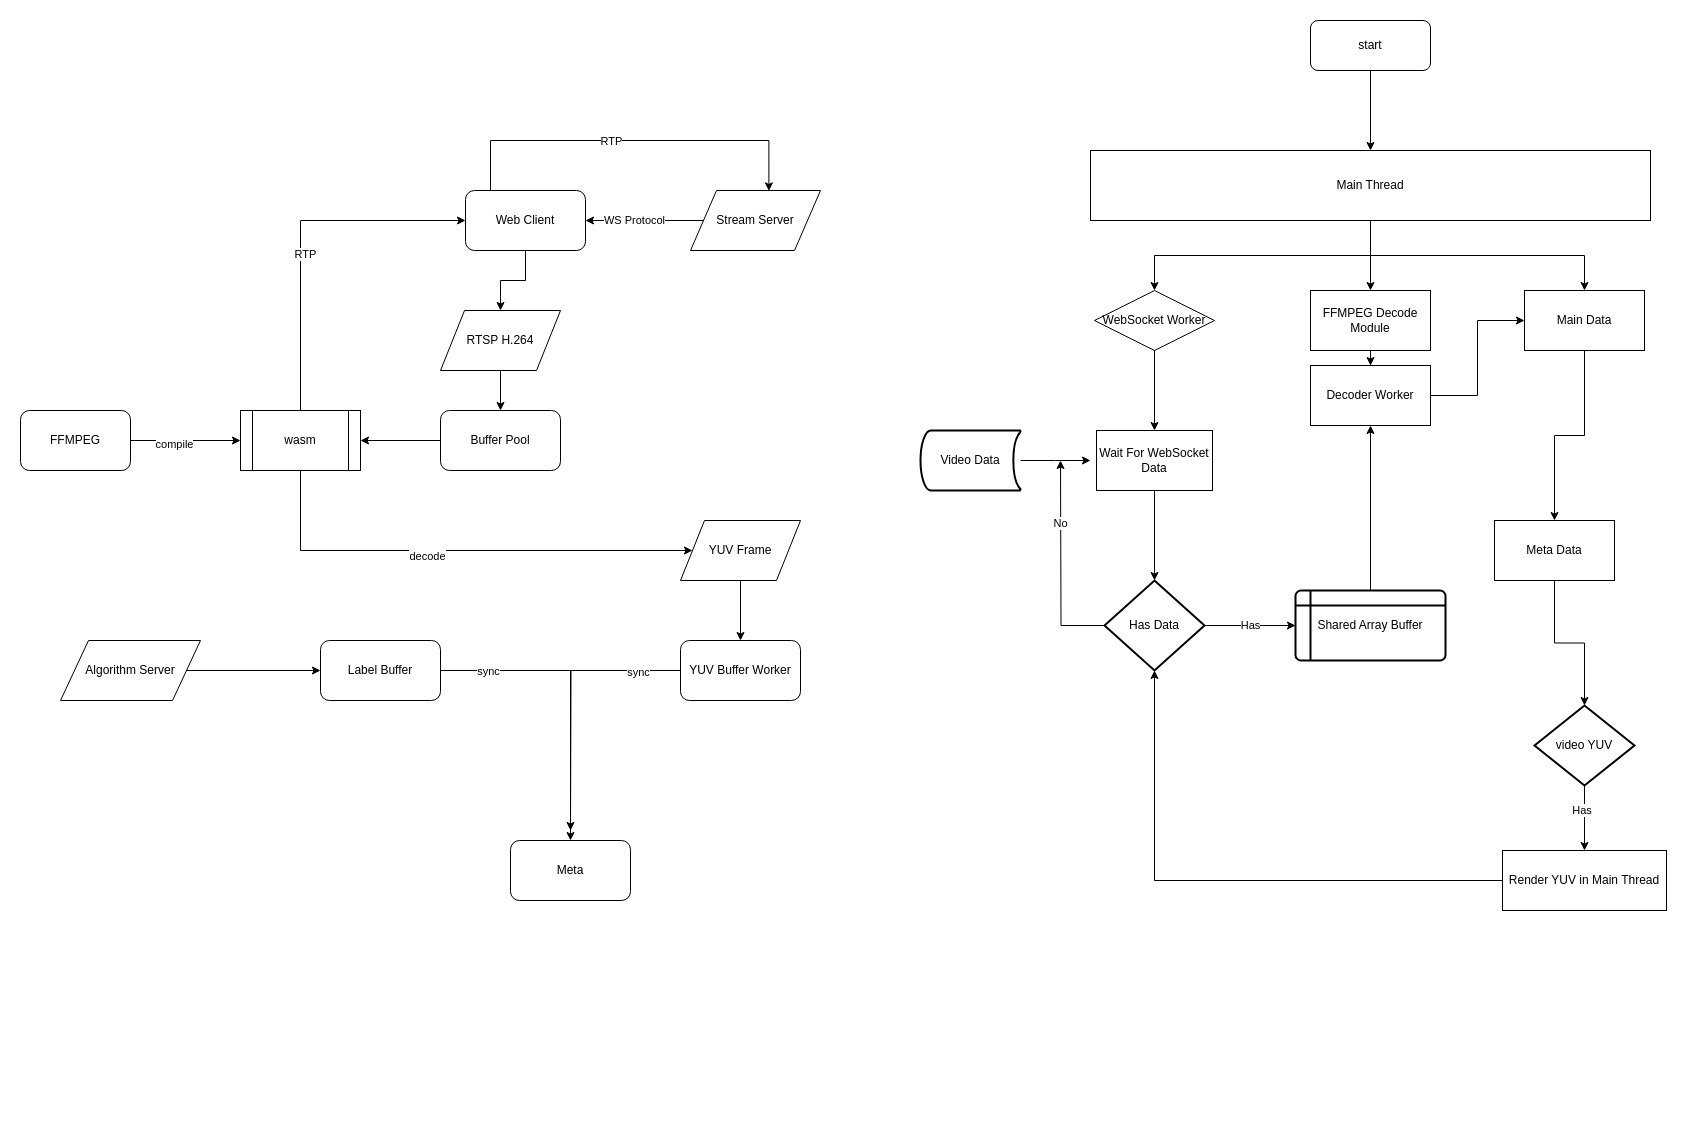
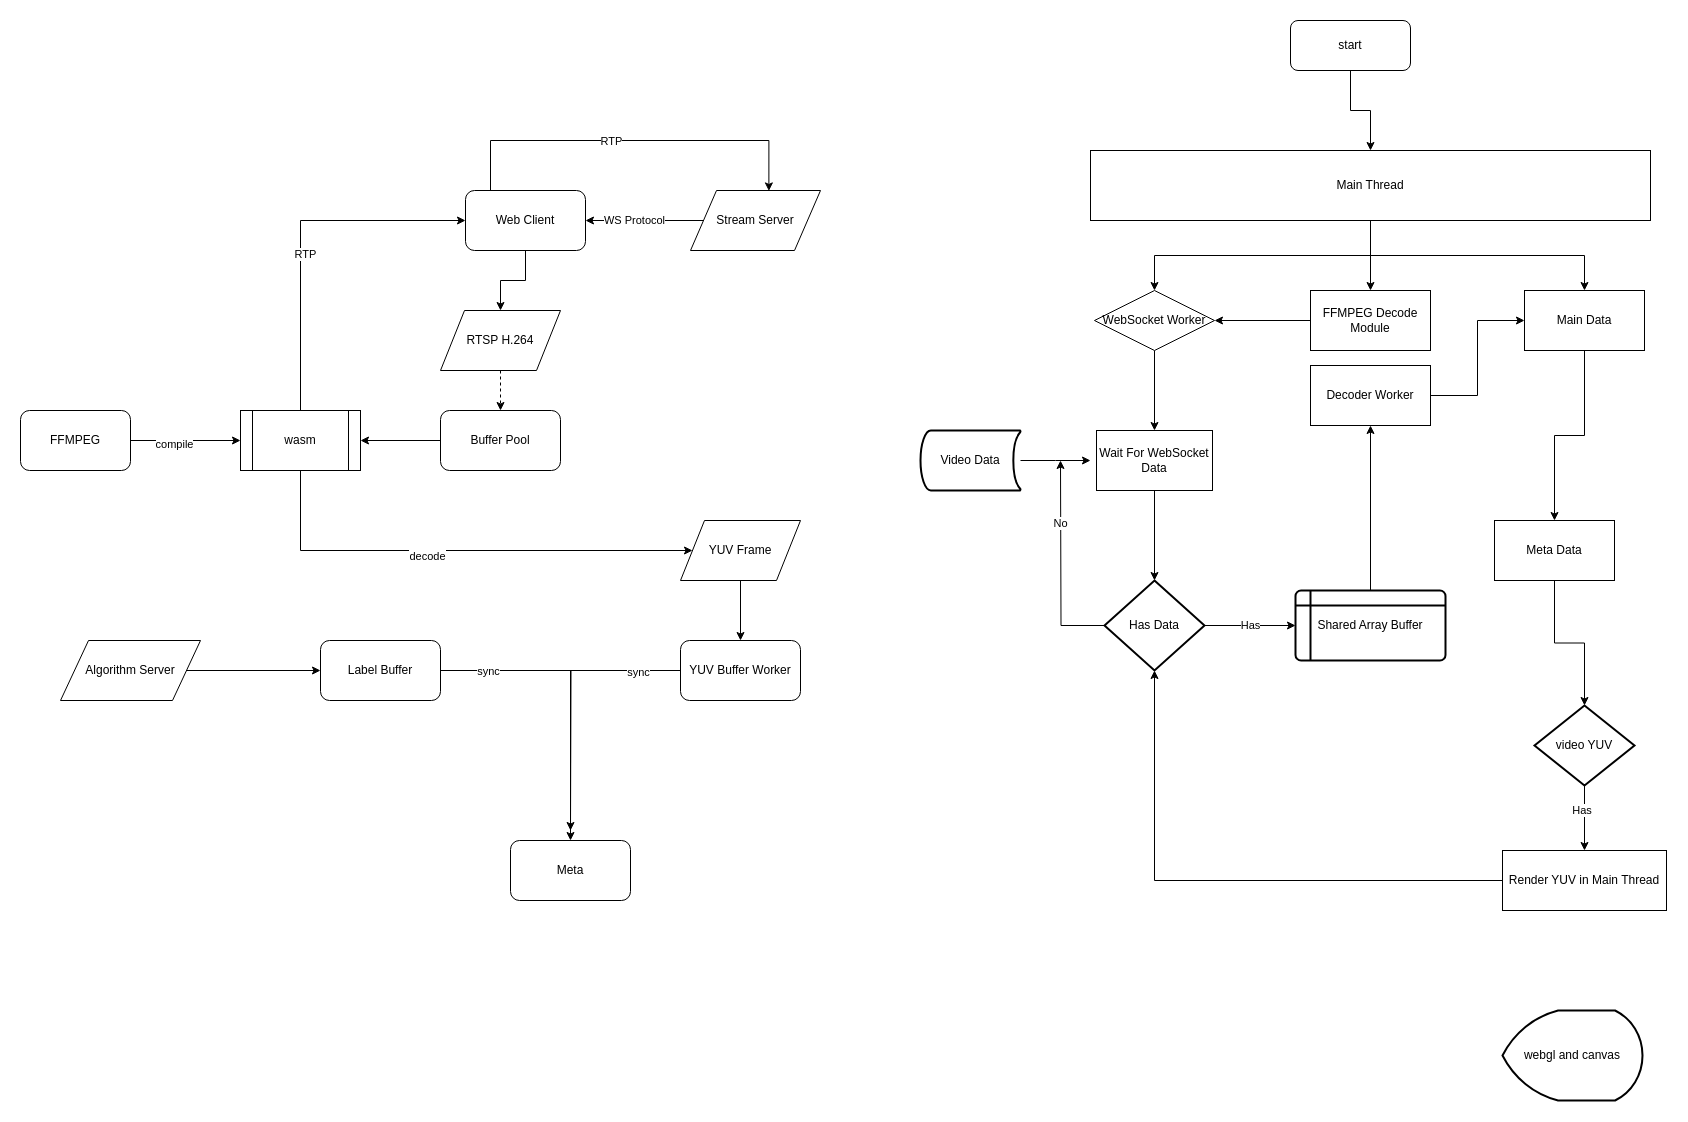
node "start": moved (1371, 46) -> (1351, 46)
edge "FFMPEG Decode Module" -> "Decoder Worker": now "FFMPEG Decode Module" -> "WebSocket Worker"
edge "RTSP H.264" -> "Buffer Pool": style solid -> dashed
node "webgl and canvas": added
